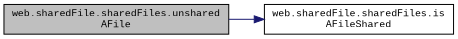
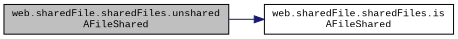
node "web.sharedFile.sharedFiles.unshared AFile": label "web.sharedFile.sharedFiles.unshared AFile" -> "web.sharedFile.sharedFiles.unshared AFileShared"
